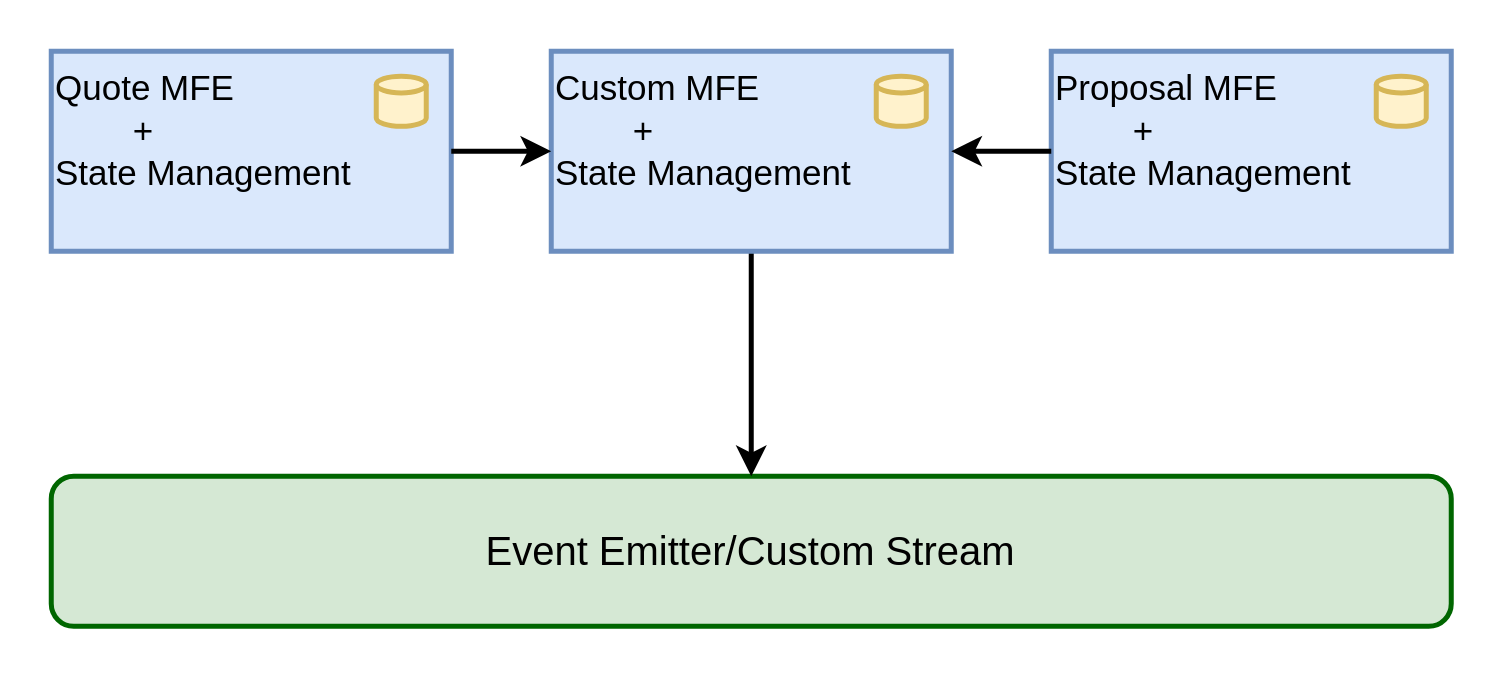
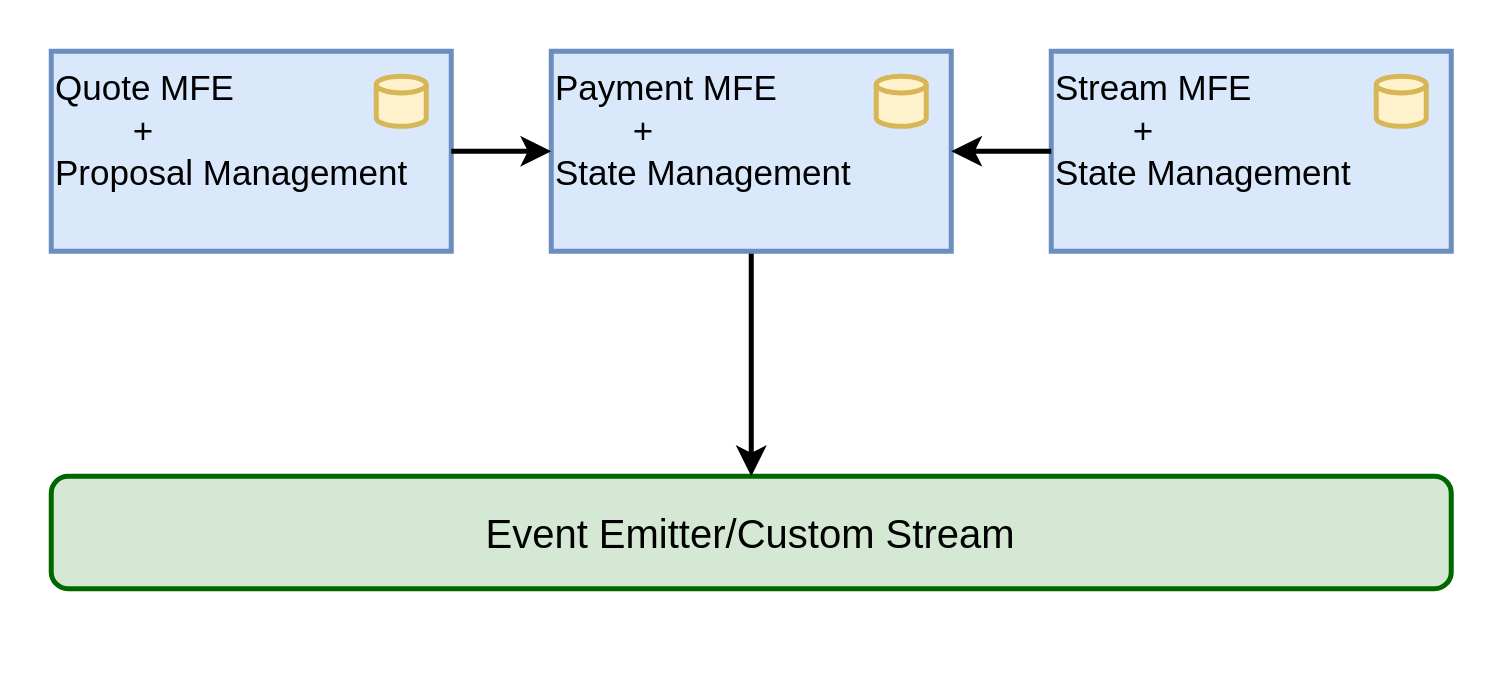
node "Quote MFE + State Management": label "Quote MFE + State Management" -> "Quote MFE + Proposal Management"
node "Custom MFE + State Management": label "Custom MFE + State Management" -> "Payment MFE + State Management"
node "Proposal MFE + State Management": label "Proposal MFE + State Management" -> "Stream MFE + State Management"
node "Event Emitter/Custom Stream": size 1400x150 -> 1400x113
